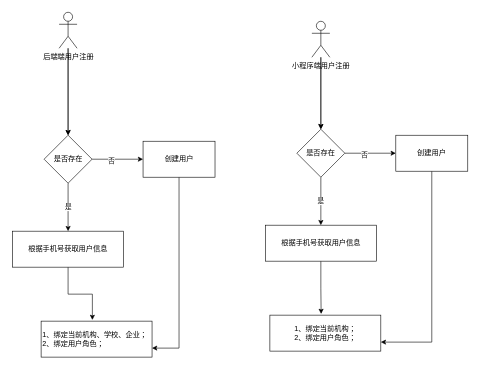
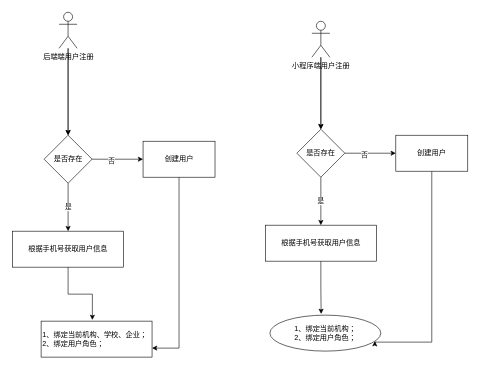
node "1、绑定当前机构； 2、绑定用户角色；": shape rectangle -> ellipse
